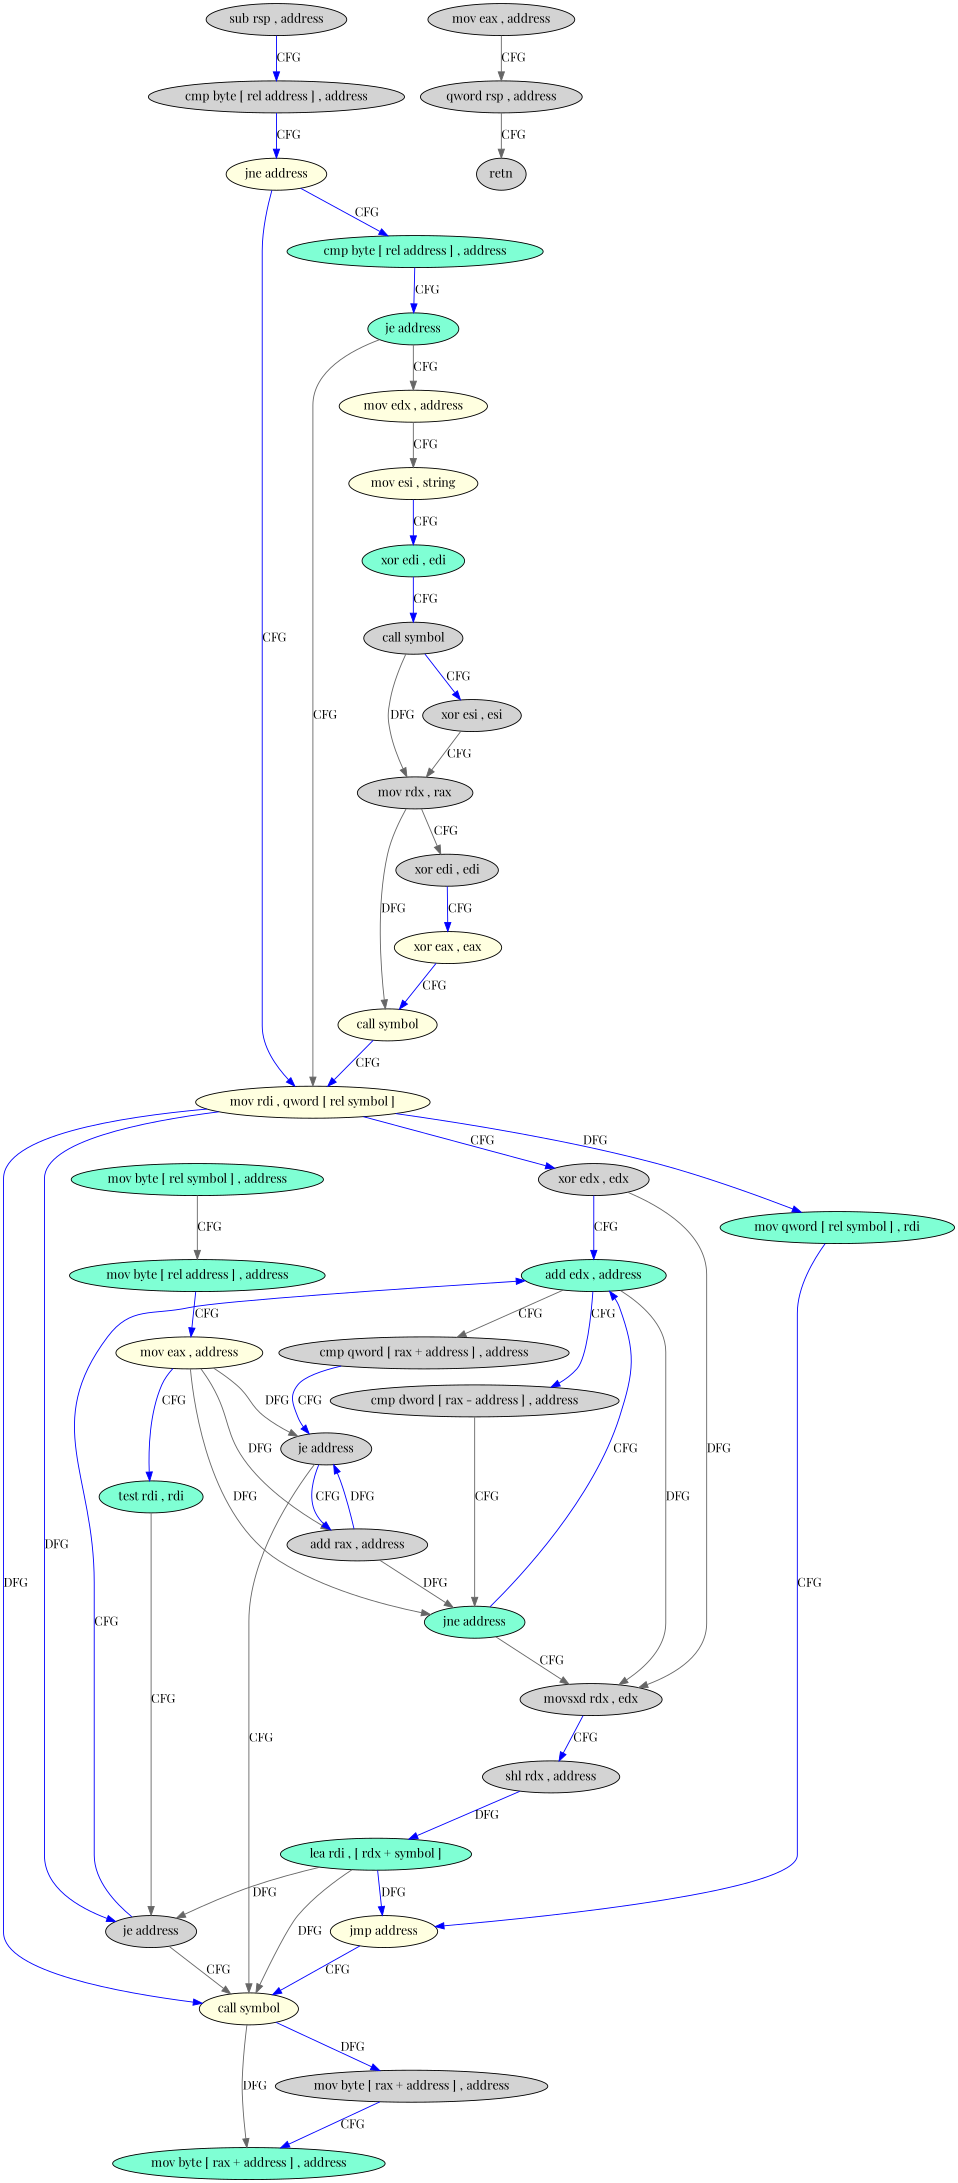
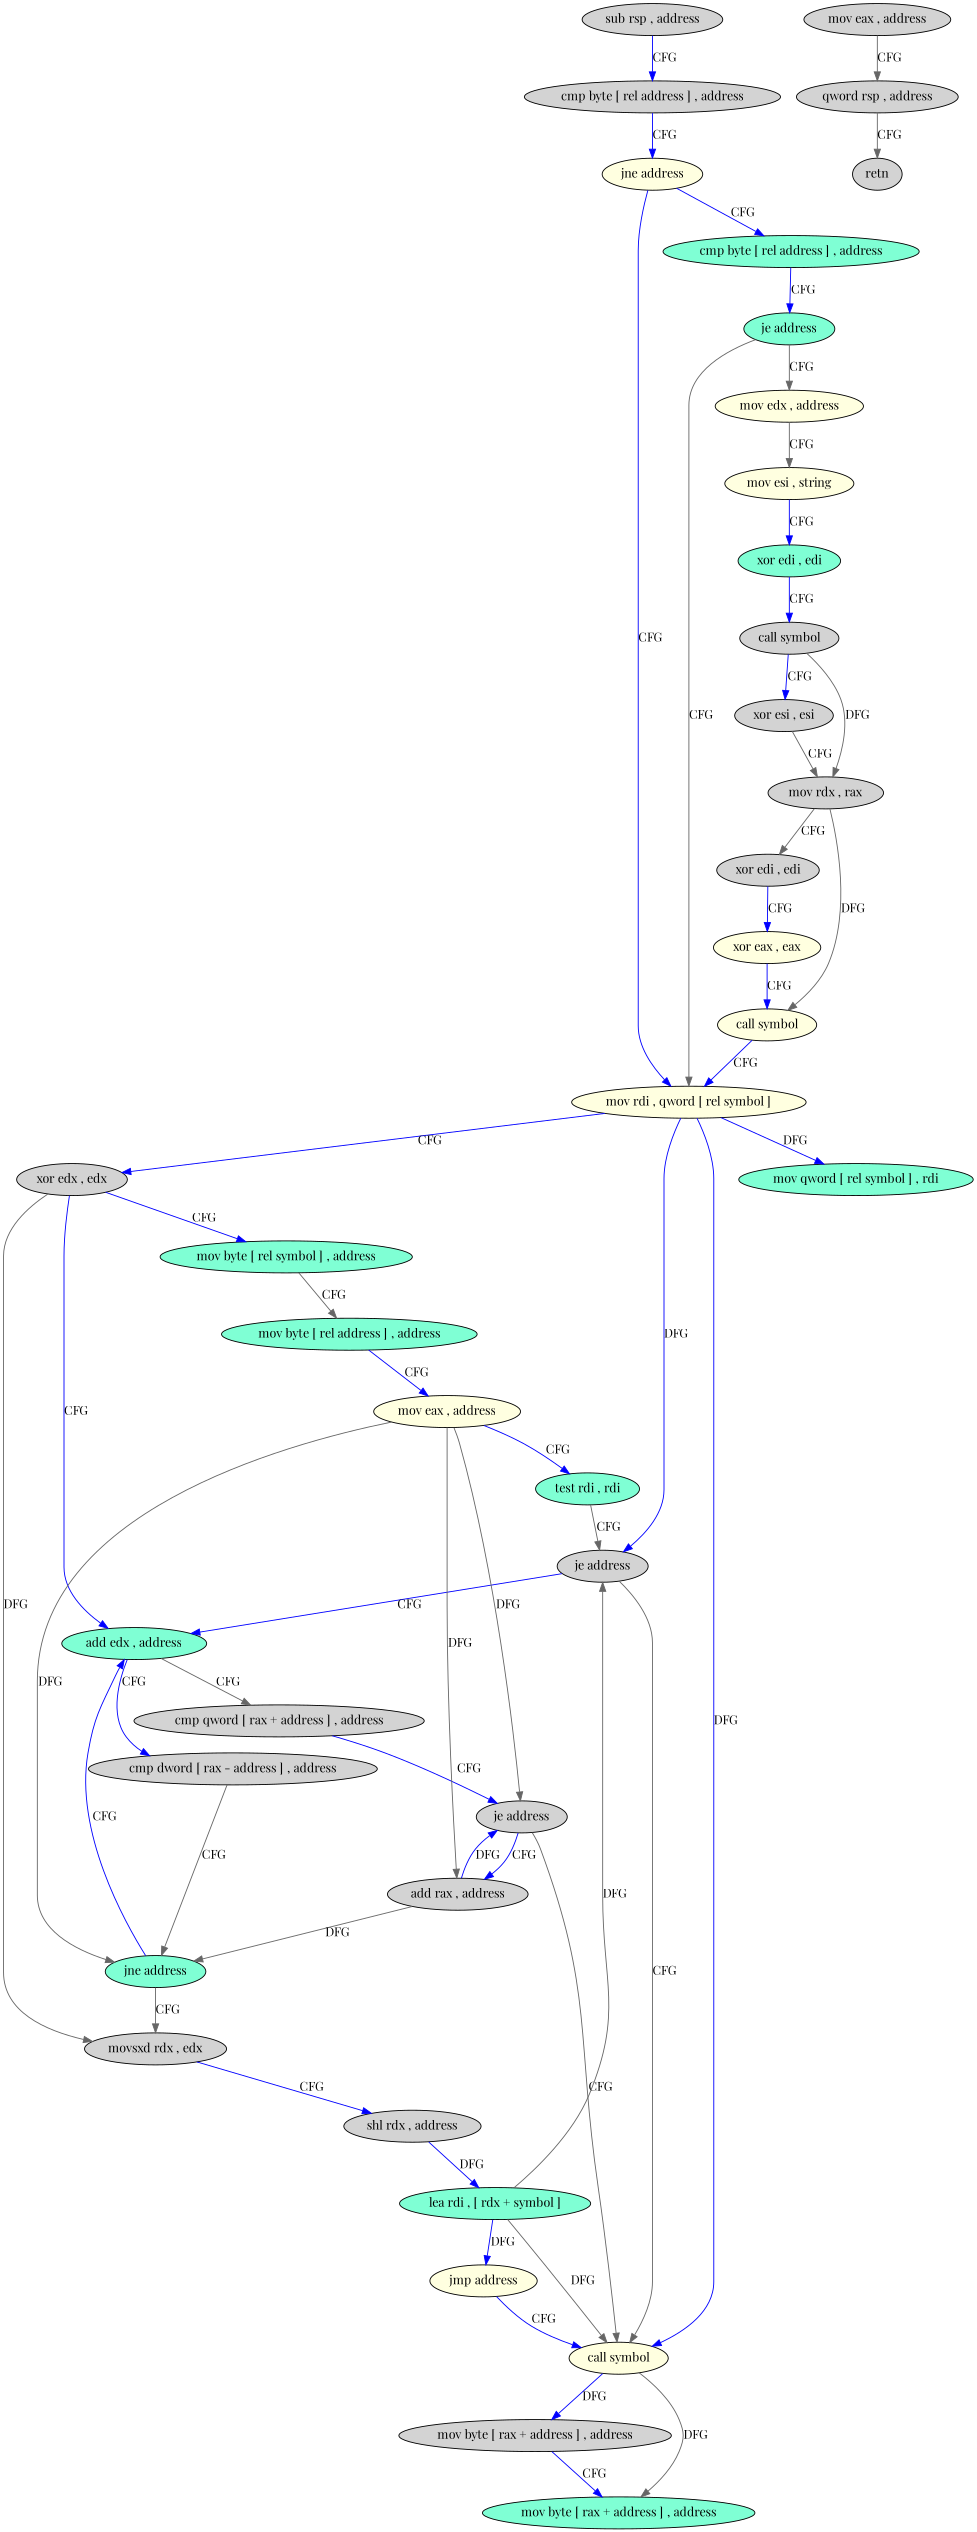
edge "xor edx , edx" -> "mov byte [ rel symbol ] , address": added, label "CFG"
edge "add edx , address" -> "movsxd rdx , edx": removed, label "DFG"
edge "mov qword [ rel symbol ] , rdi" -> "jmp address": removed, label "CFG"
